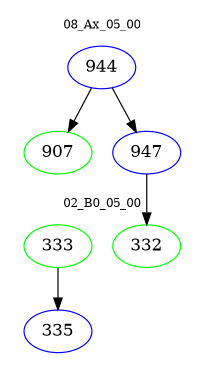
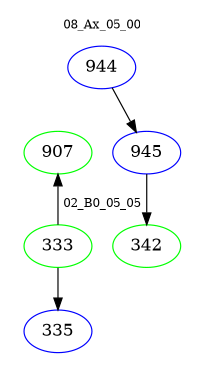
edge "944" -> "907": now "333" -> "907"
node "947": label "947" -> "945"
cluster "02_B0_05_00": label "02_B0_05_00" -> "02_B0_05_05"
node "332": label "332" -> "342"
